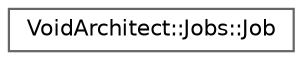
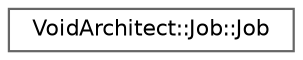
node "VoidArchitect::Jobs::Job": label "VoidArchitect::Jobs::Job" -> "VoidArchitect::Job::Job"
